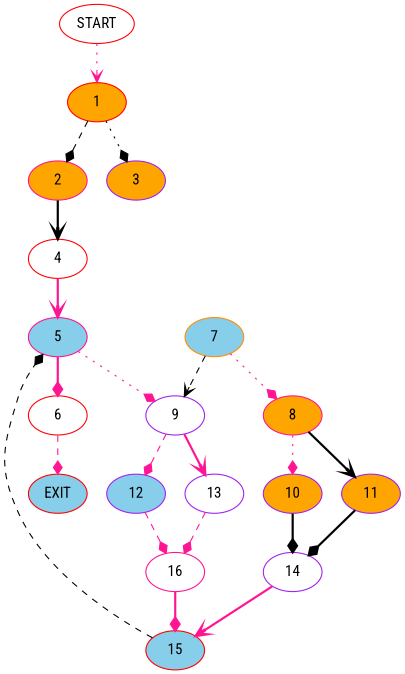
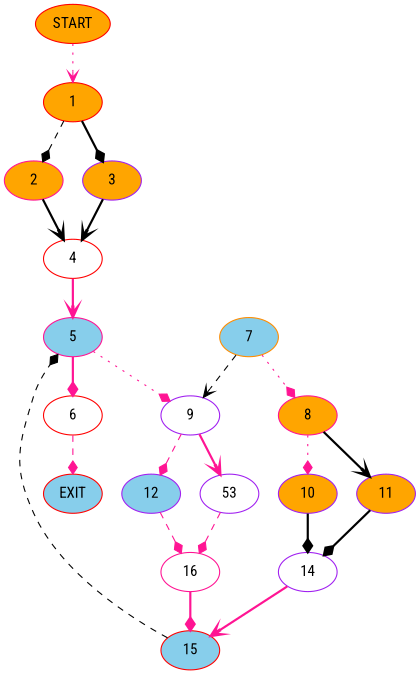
node "START": fillcolor white -> orange
edge "1" -> "3": style dotted -> bold
edge "3" -> "4": added
node "13": label "13" -> "53"
